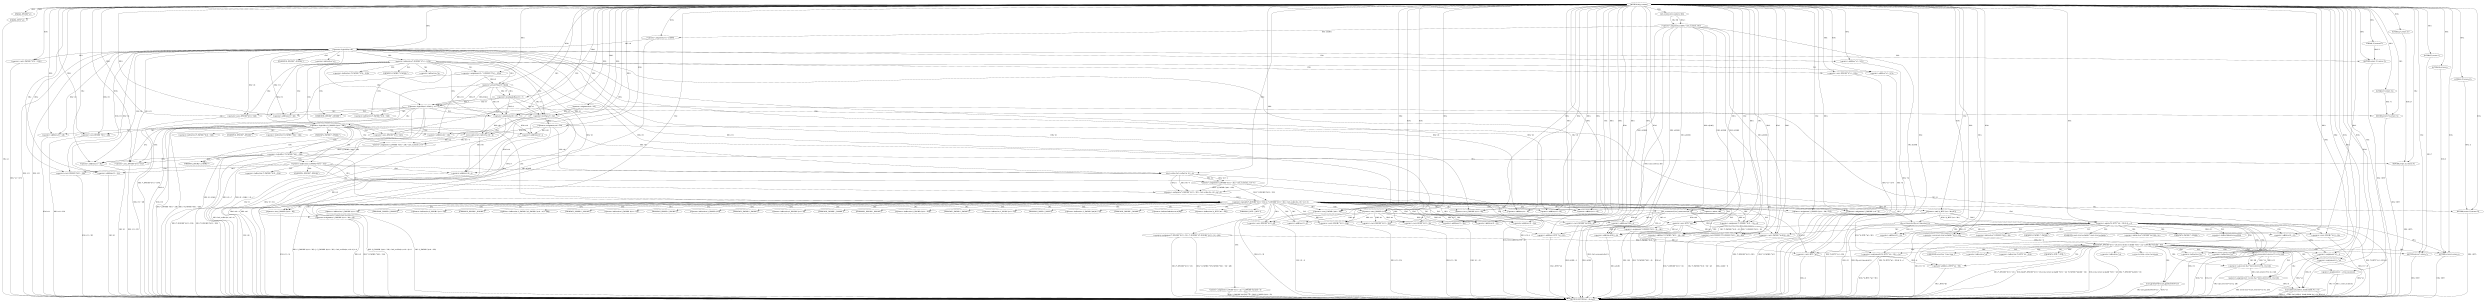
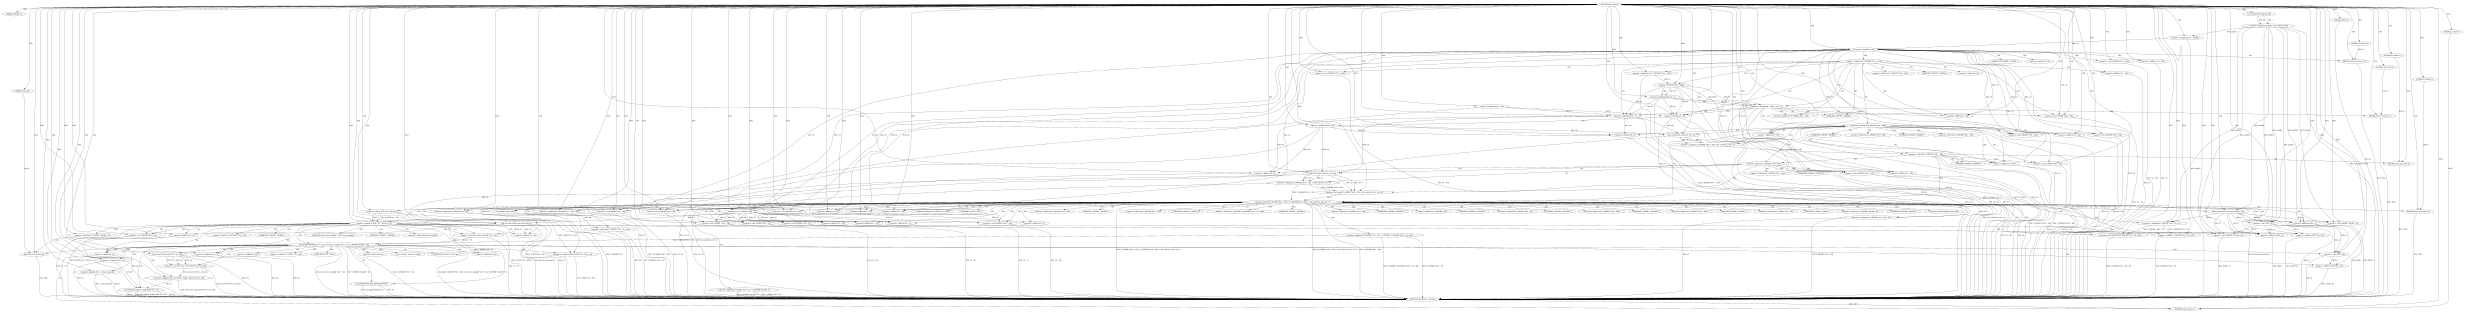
edge "(METHOD,tftp_connect)" -> "(<operator>.equals,(*((_BYTE *)a1 + 591) & 2) == 0)": now "(METHOD,tftp_connect)" -> "(<operator>.indirection,*(_DWORD *)(a1[20] + 16))"
node "(<operator>.indirection,*(_DWORD *)(v11 + 320))": added
edge "(<operator>.cast,(_DWORD *)v11)" -> "(tftp_set_timeouts,tftp_set_timeouts(v11))": added, label "DDG: v11"
edge "(<operator>.equals,(*((_BYTE *)a1 + 591) & 2) == 0)" -> "(Curl_pgrsStartNow,Curl_pgrsStartNow(*a1))": label "CDG: " -> "DDG: *(_WORD *)(v11 + 52)"
edge "(RETURN,return 7;,return 7;)" -> "(METHOD_RETURN,int __fastcall)": reversed
